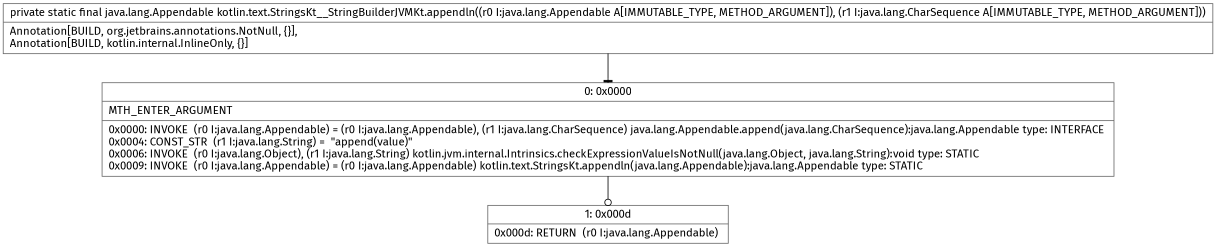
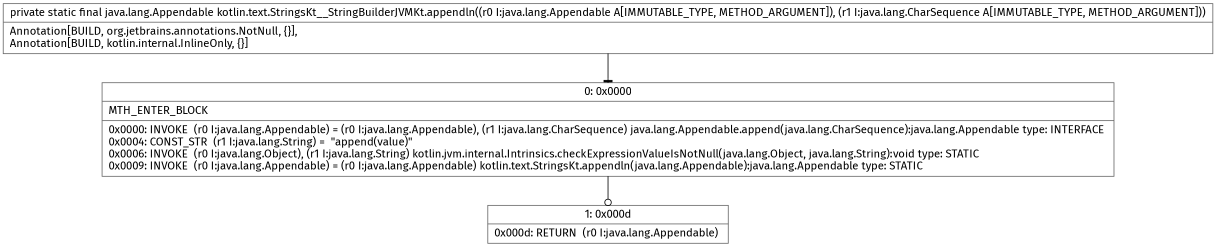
node "0: 0x0000": text "MTH_ENTER_ARGUMENT" -> "MTH_ENTER_BLOCK"
